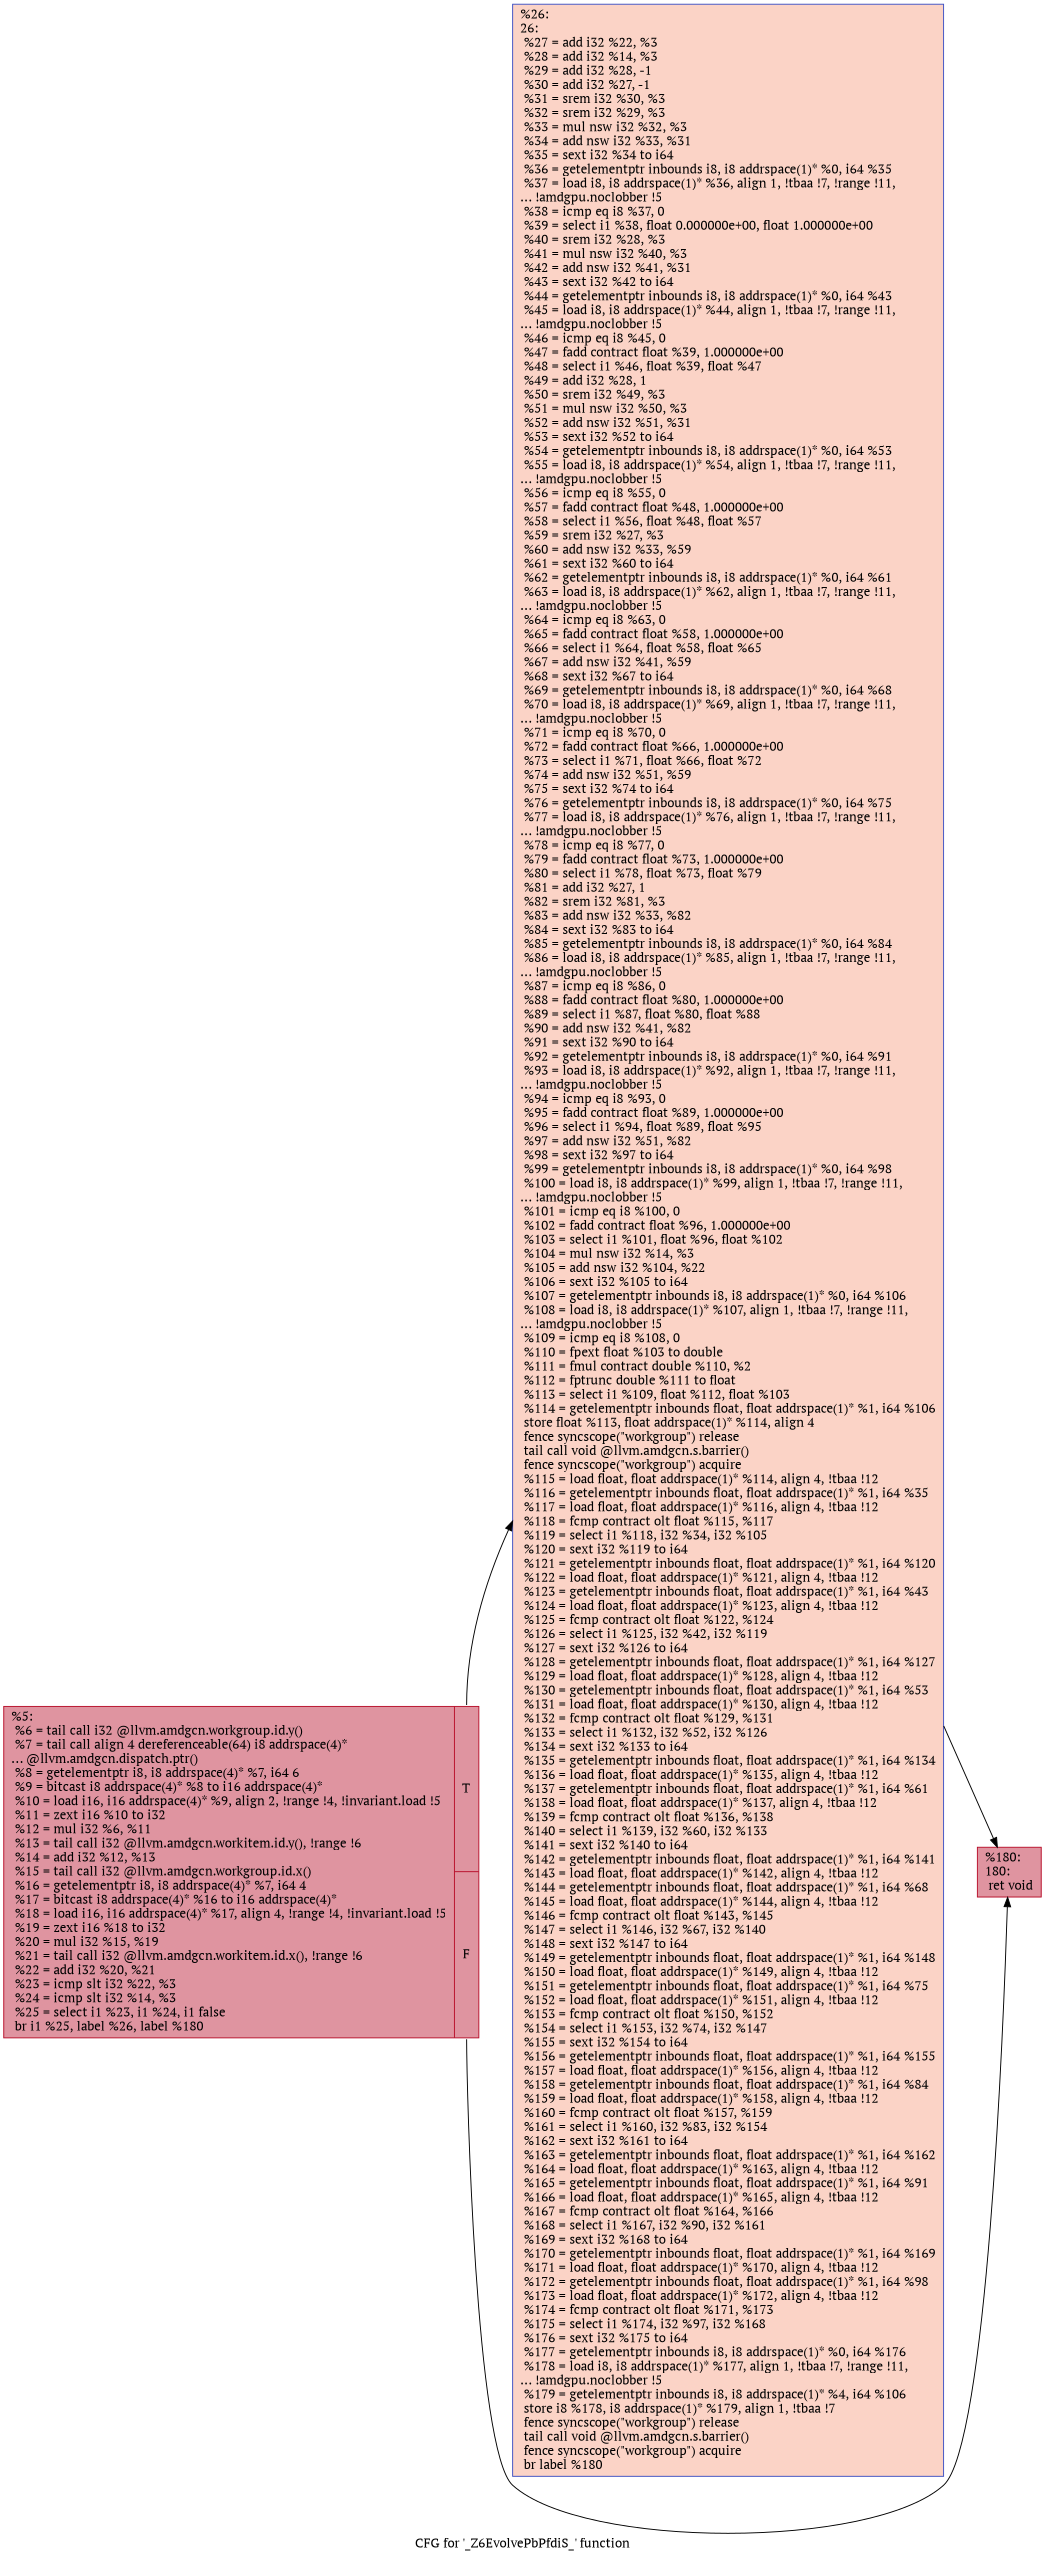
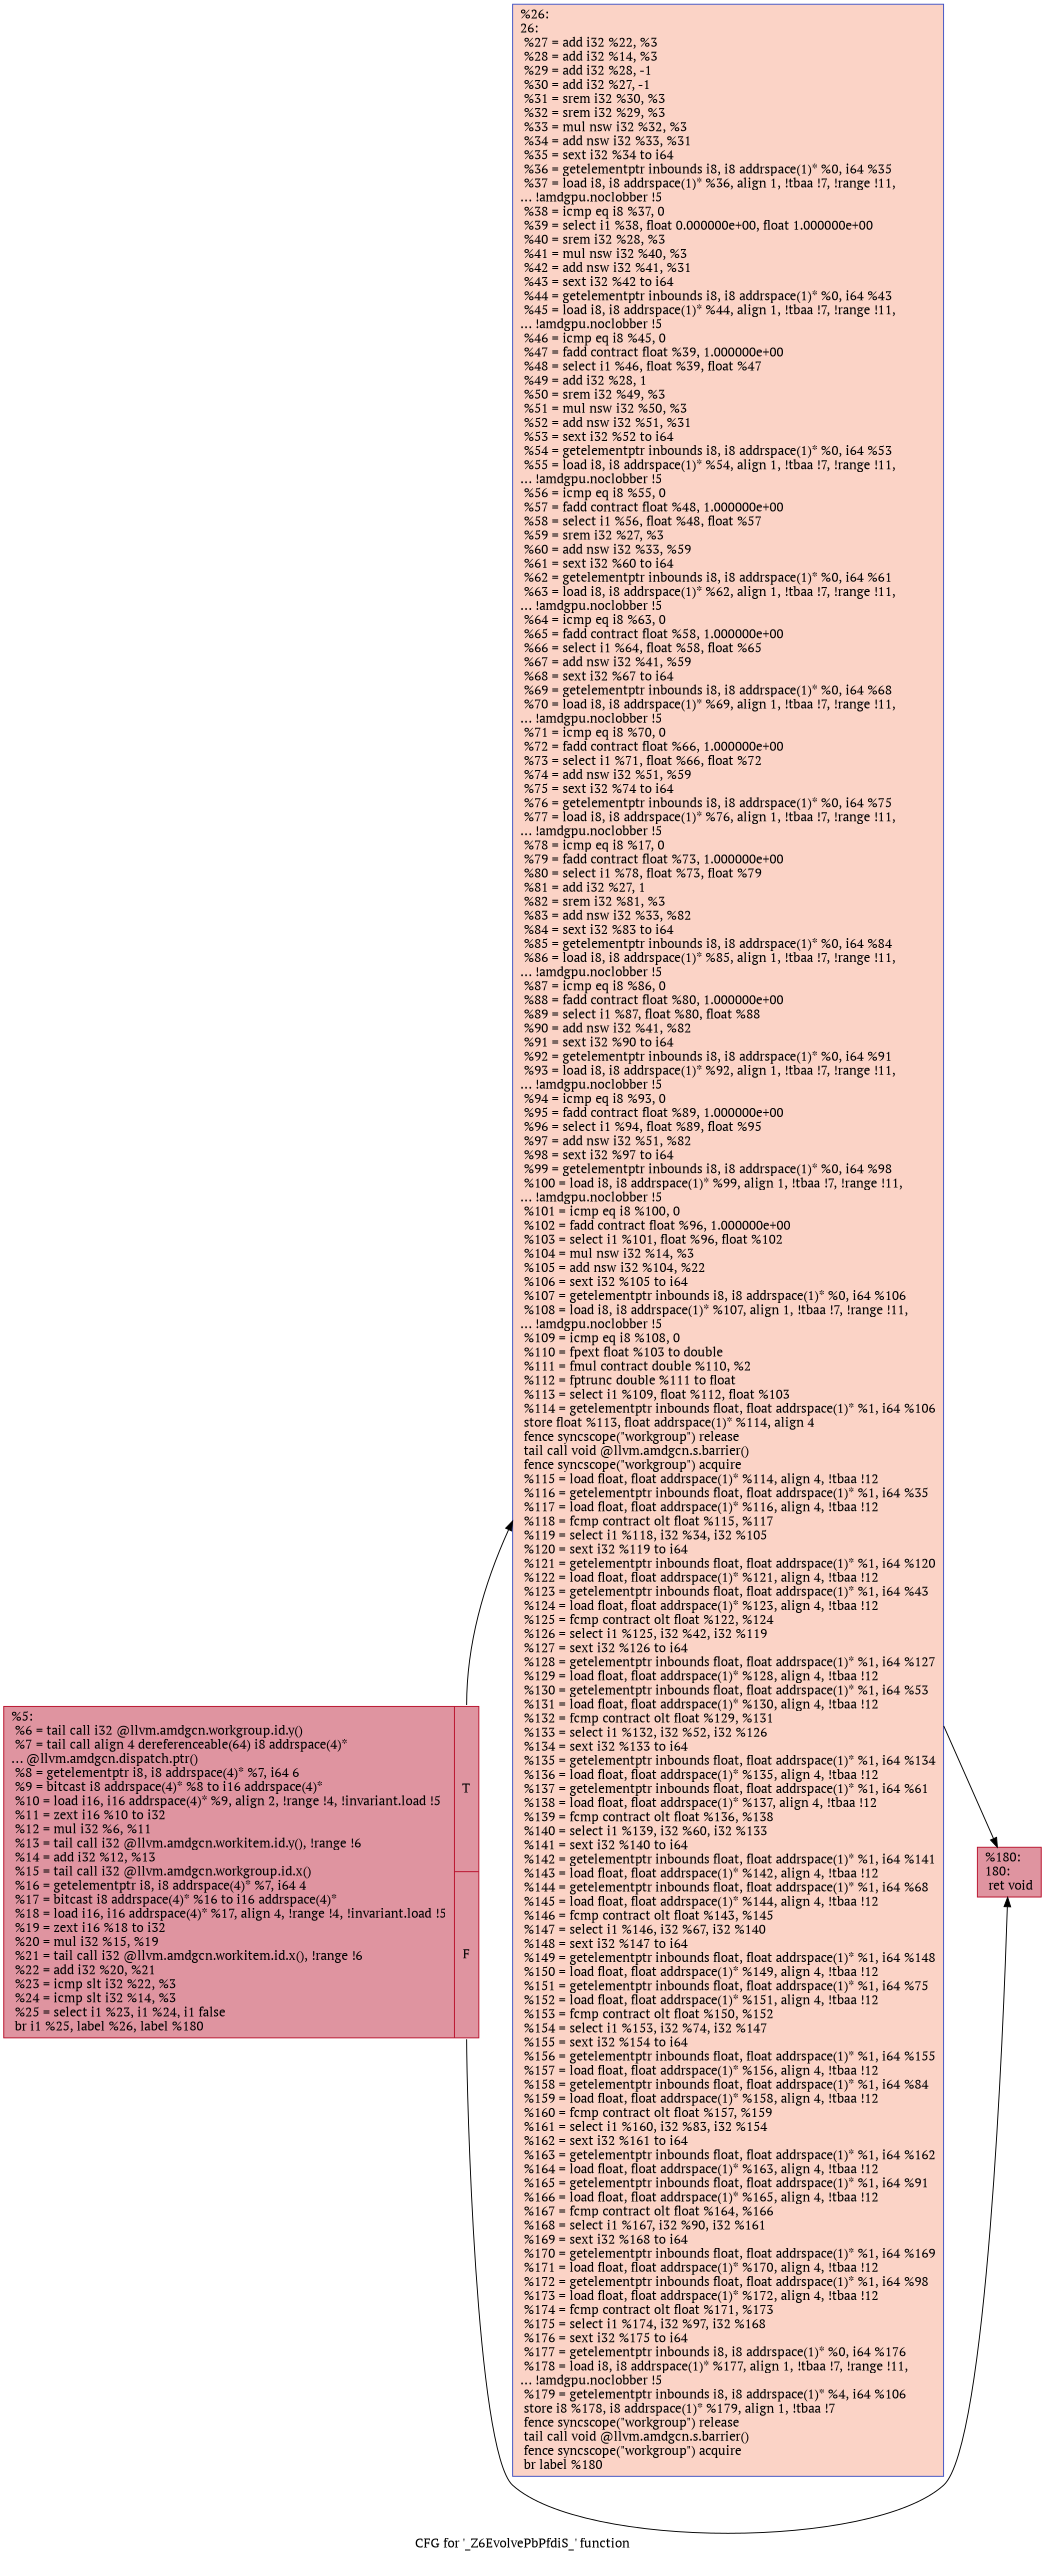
node "%26:": text "%78 = icmp eq i8 %77, 0" -> "%78 = icmp eq i8 %17, 0"
